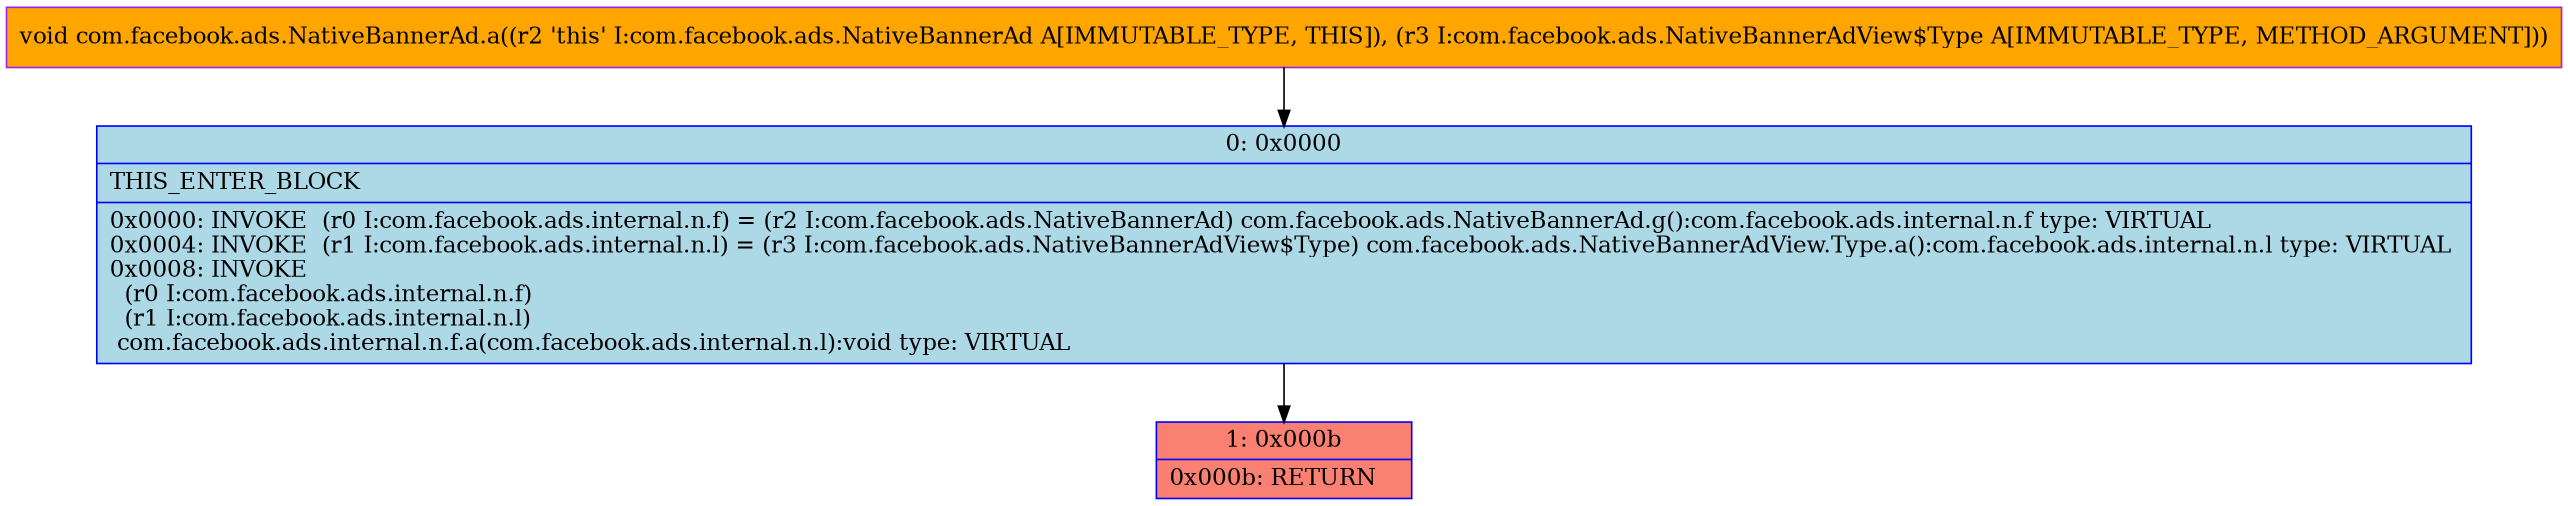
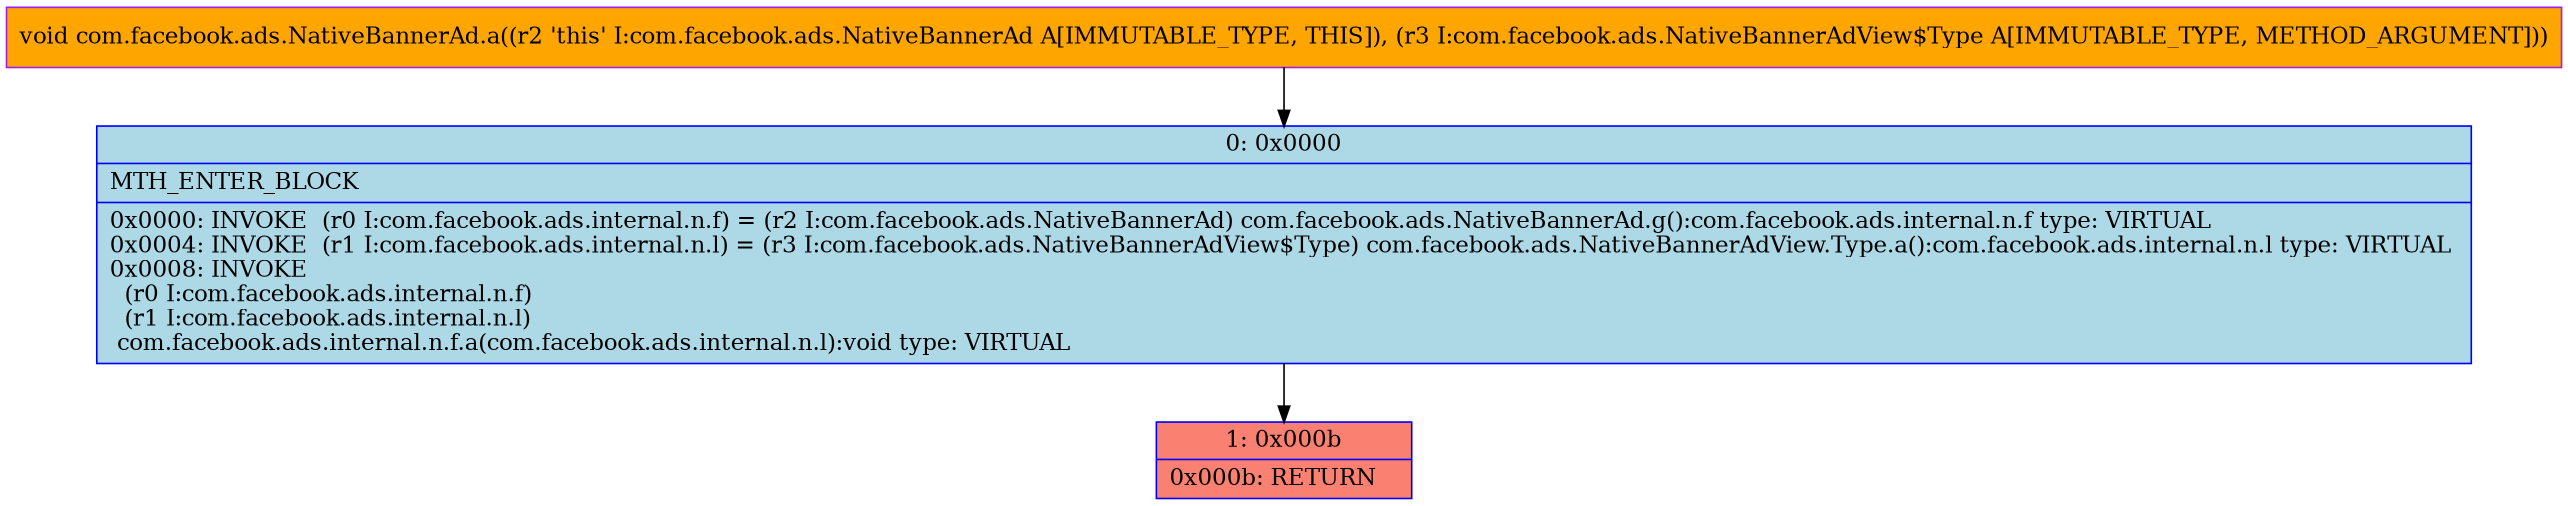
node "0: 0x0000": text "THIS_ENTER_BLOCK" -> "MTH_ENTER_BLOCK"
